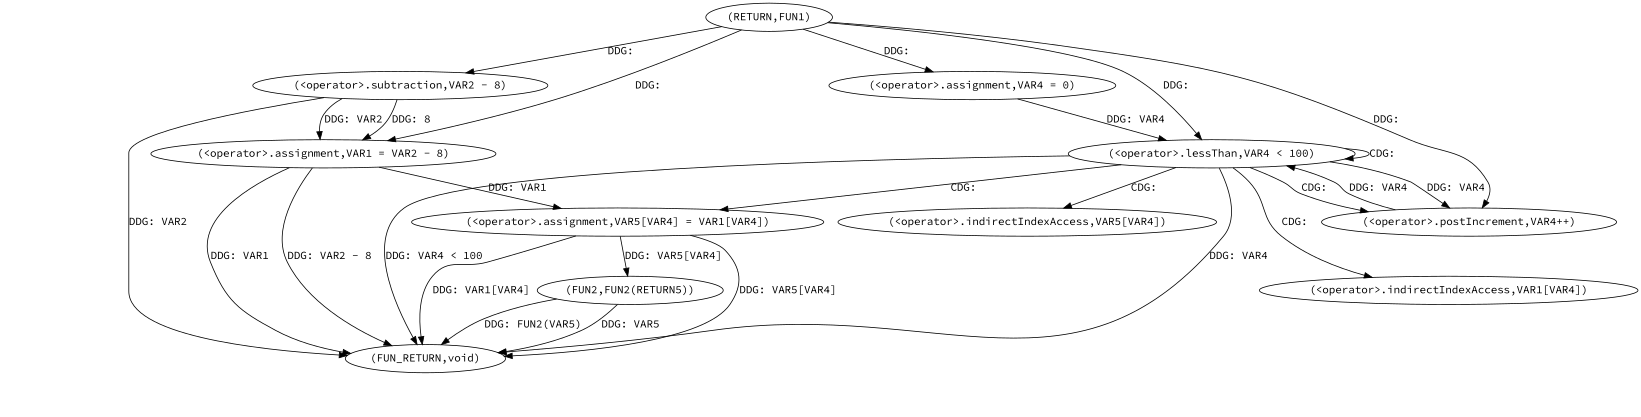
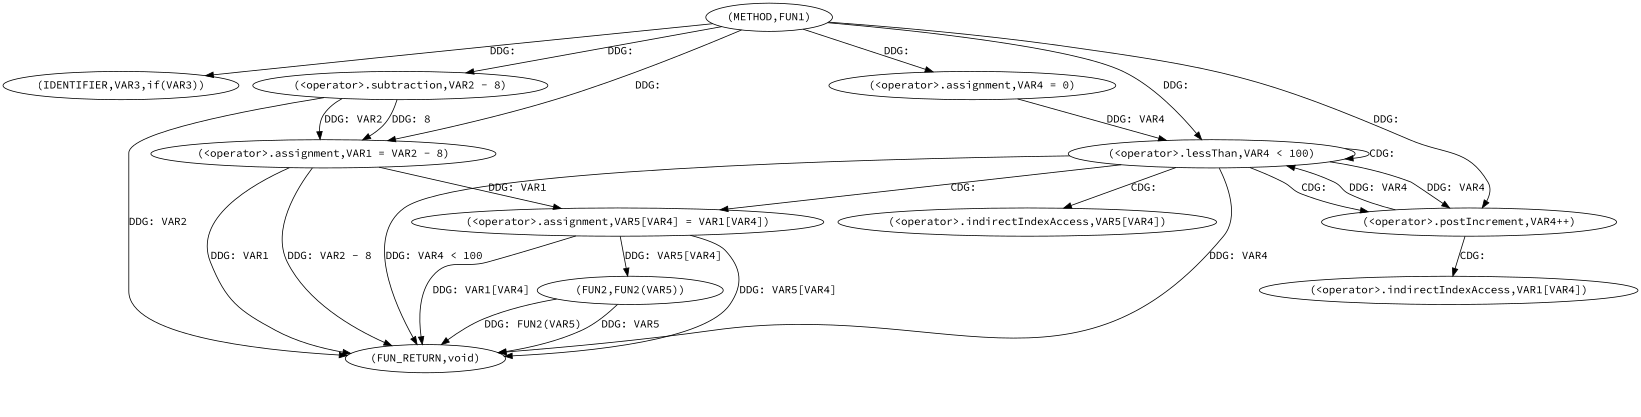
node "(RETURN,FUN1)": label "(RETURN,FUN1)" -> "(METHOD,FUN1)"
node "(IDENTIFIER,VAR3,if(VAR3))": added
edge "(<operator>.lessThan,VAR4 < 100)" -> "(<operator>.indirectIndexAccess,VAR1[VAR4])": now "(<operator>.postIncrement,VAR4++)" -> "(<operator>.indirectIndexAccess,VAR1[VAR4])"
node "(FUN2,FUN2(RETURN5))": label "(FUN2,FUN2(RETURN5))" -> "(FUN2,FUN2(VAR5))"
